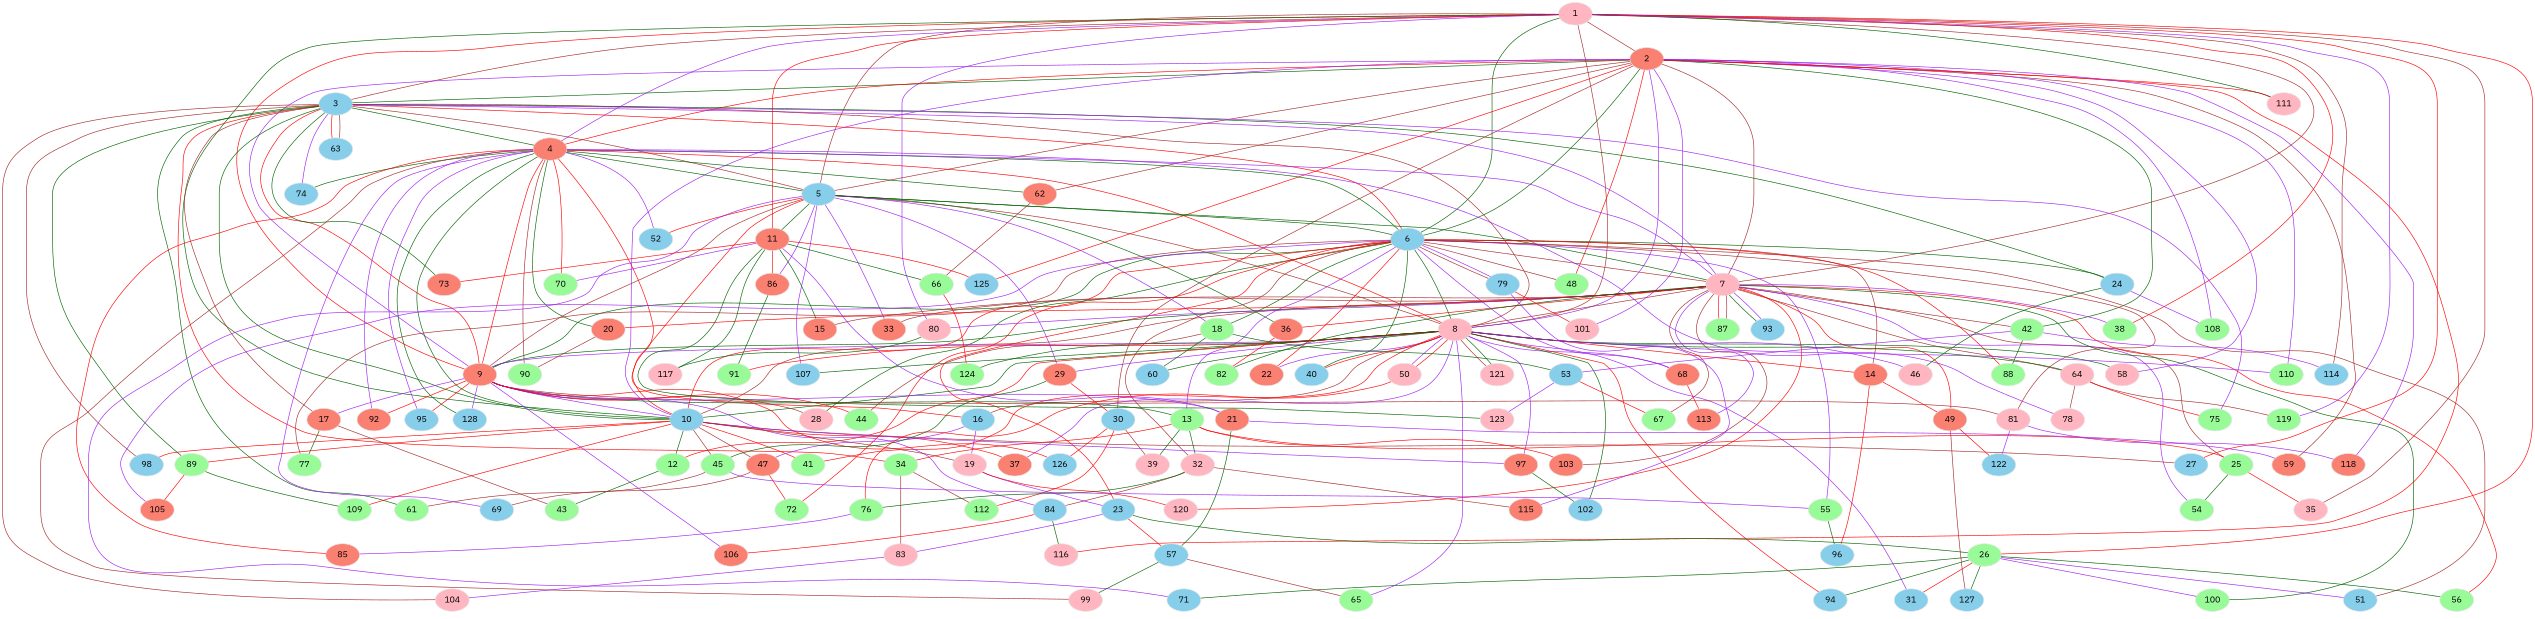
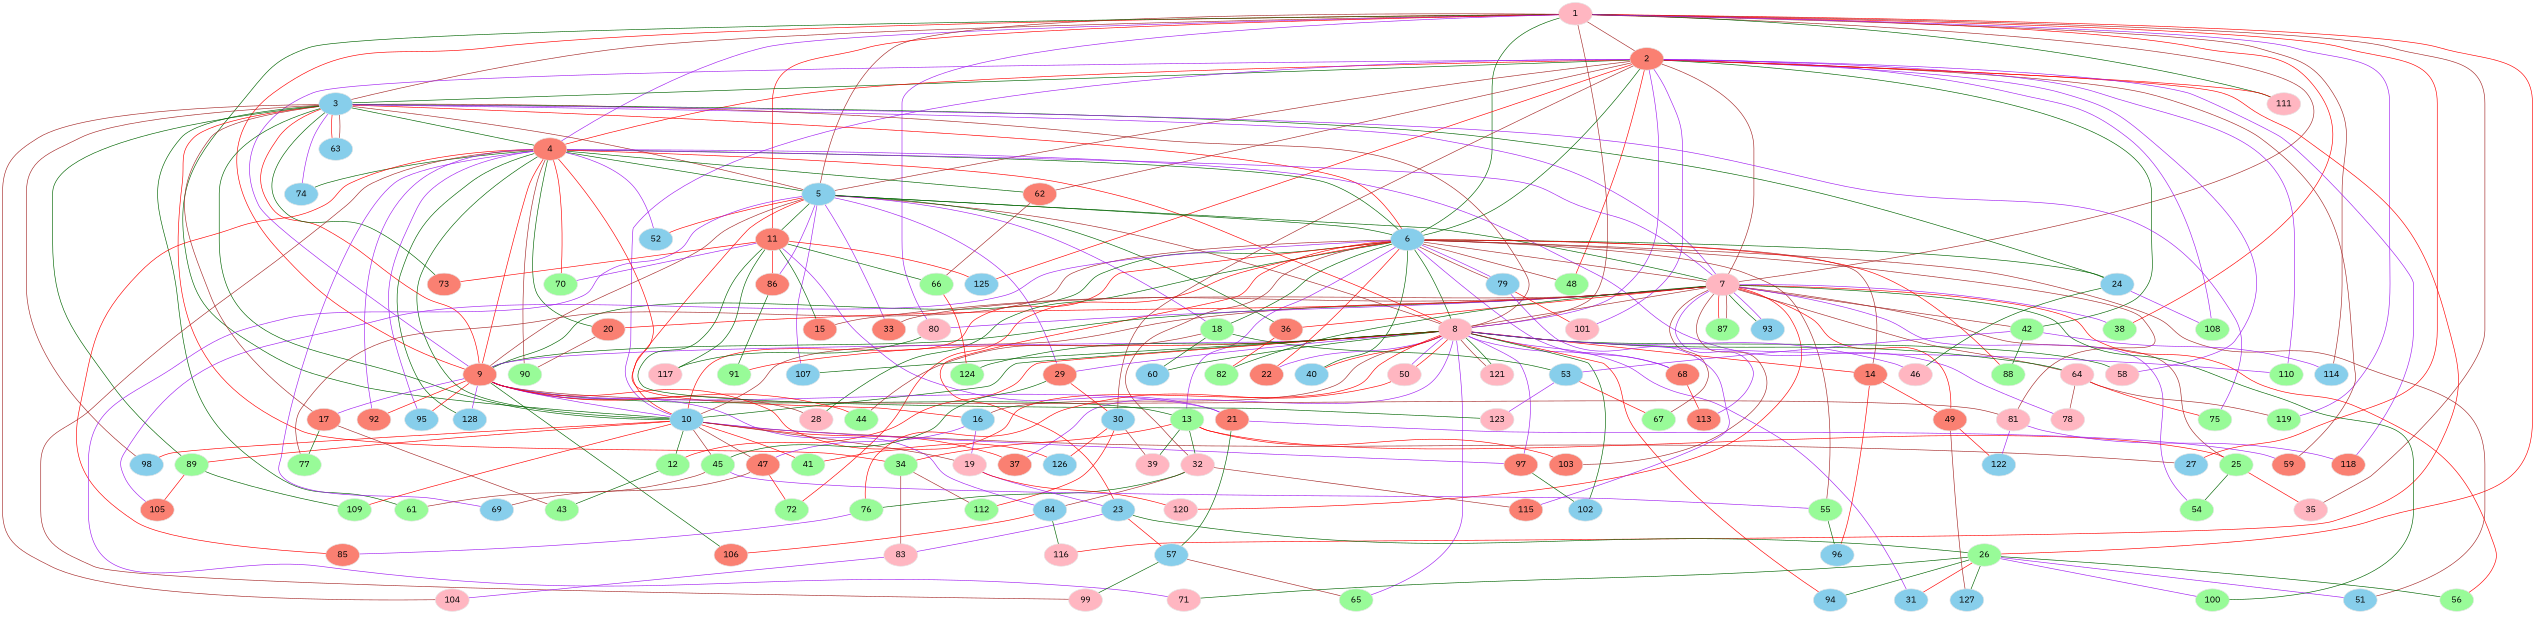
edge "6" -- "55": color purple -> brown
edge "9" -- "106": color purple -> darkgreen
node "71": fillcolor skyblue -> lightpink
